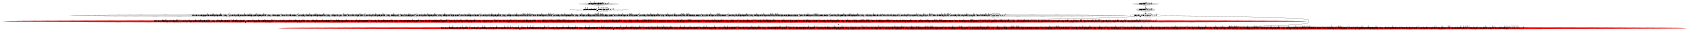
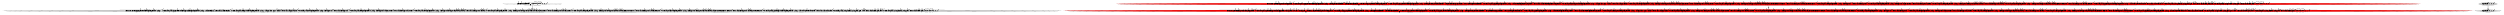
node "creatingParentsIfNeeded['0', '0', '1']": removed
node "compressed['1', '0', '0']": shape diamond -> ellipse
node "compressed['0', '1', '0']": shape ellipse -> diamond
node "compress = true@@@3@@@['1', '1', '0']": removed
